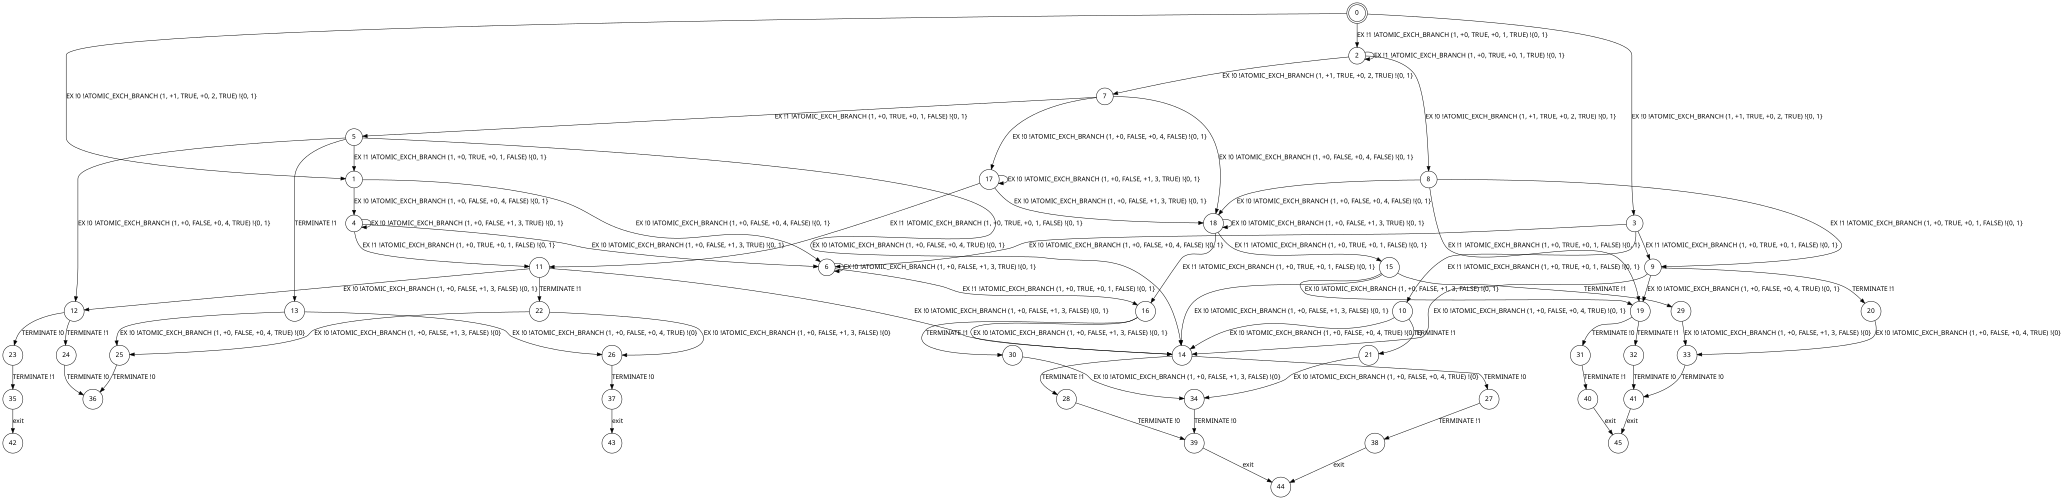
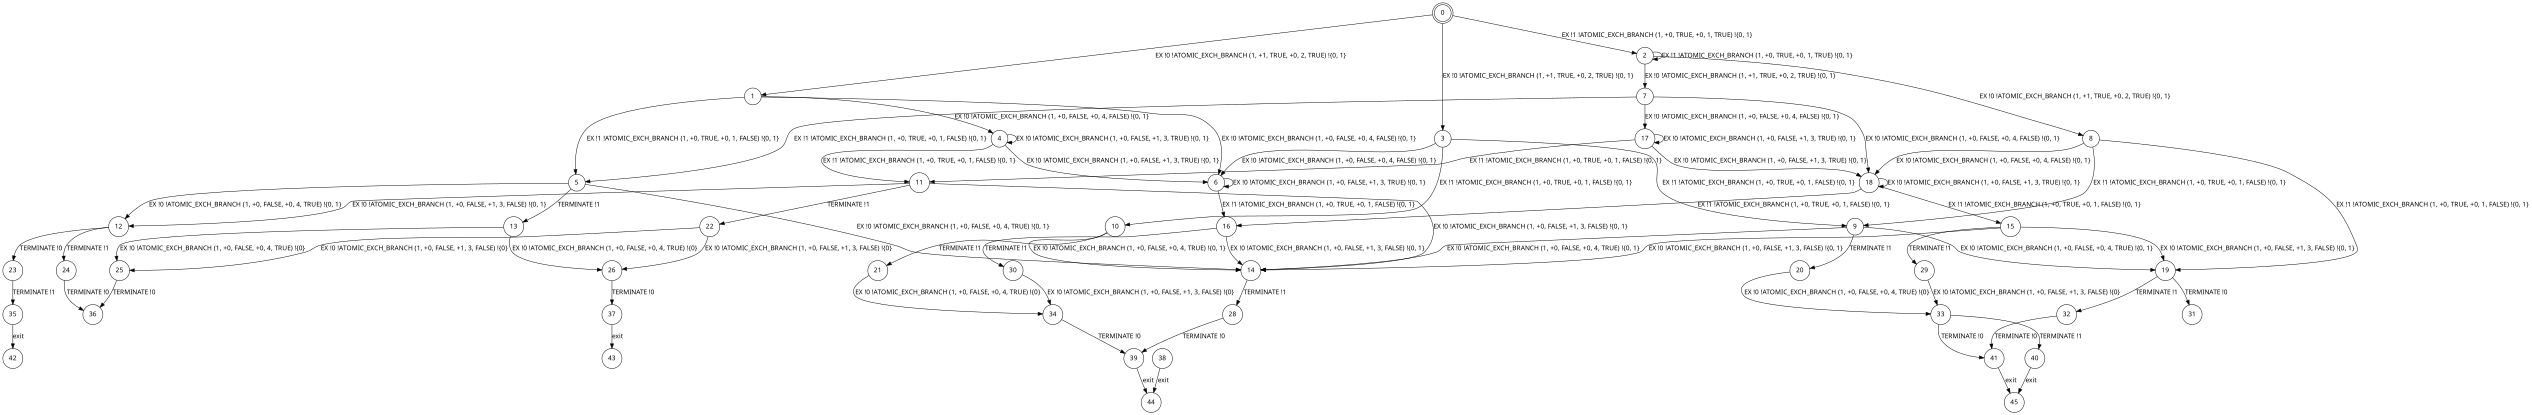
edge "5" -> "1": reversed
edge "31" -> "40": now "33" -> "40"
node "27": removed
